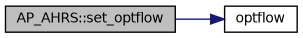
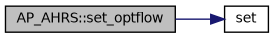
node "optflow": label "optflow" -> "set"
